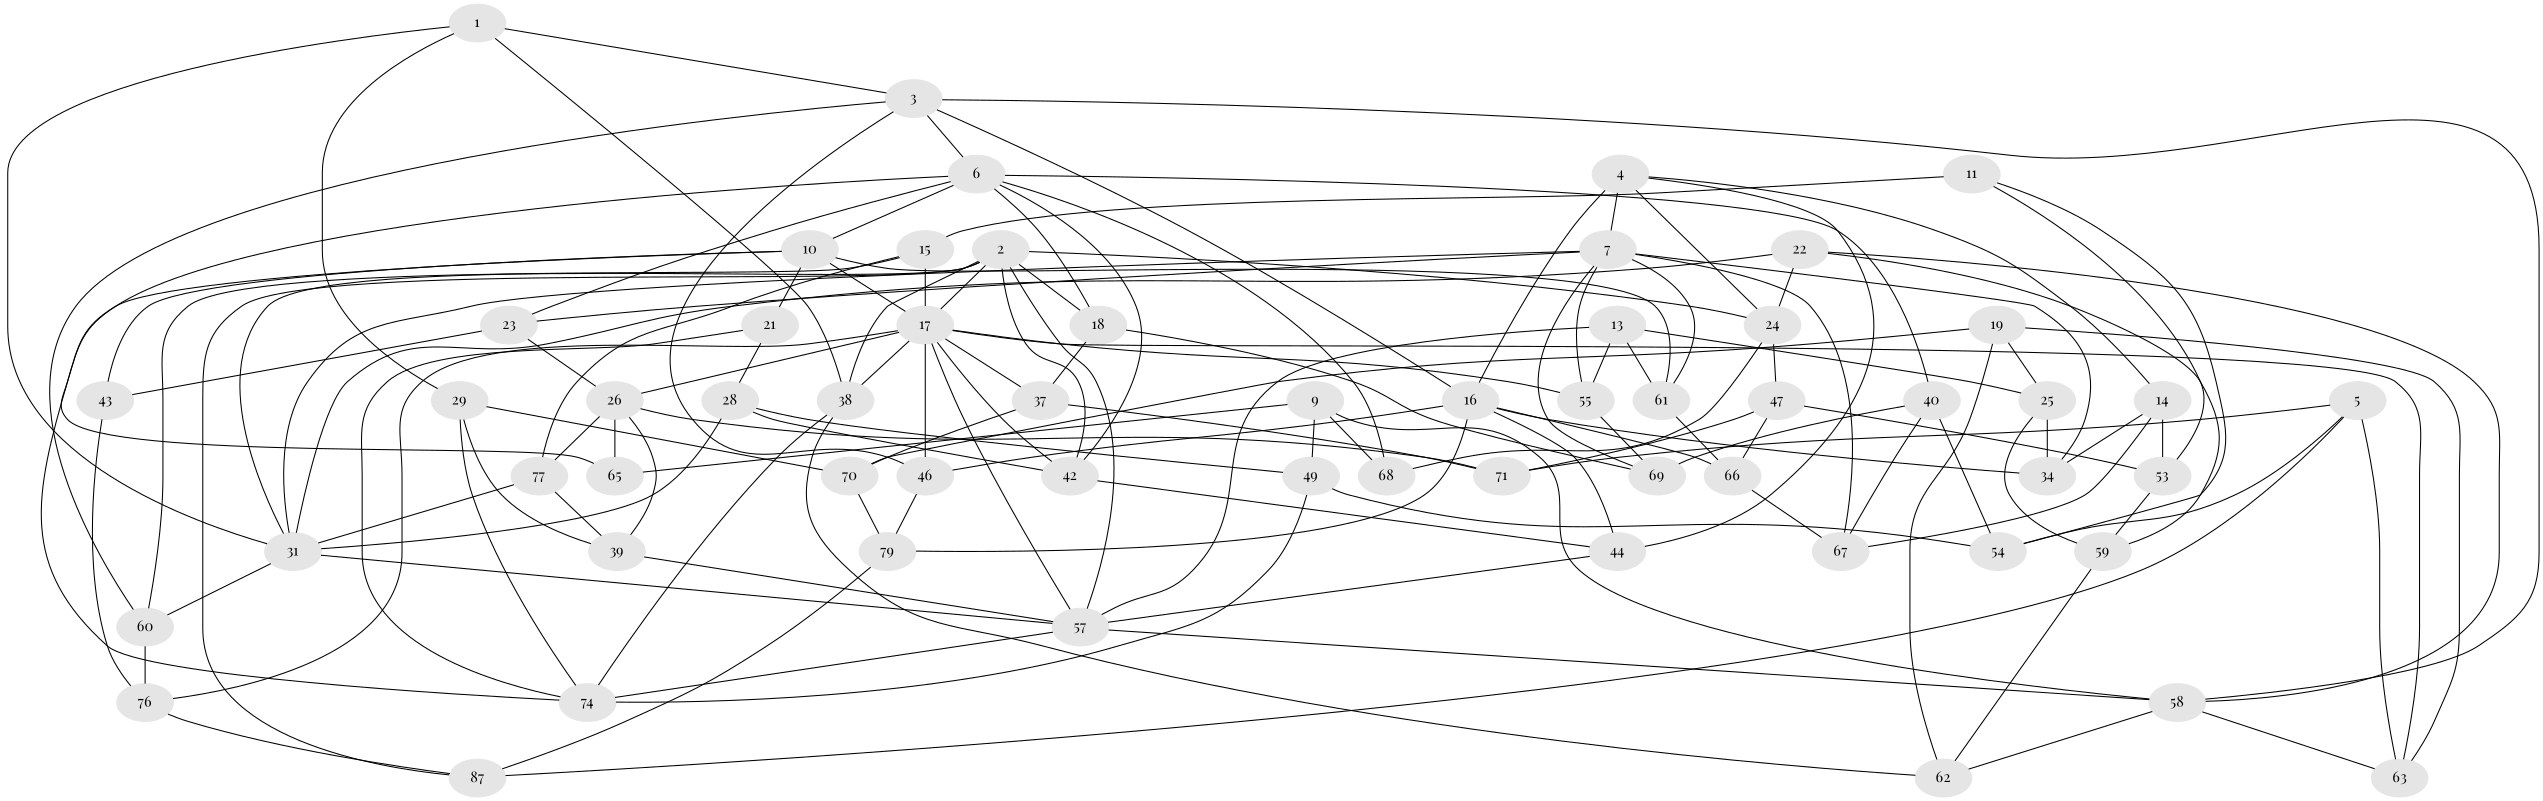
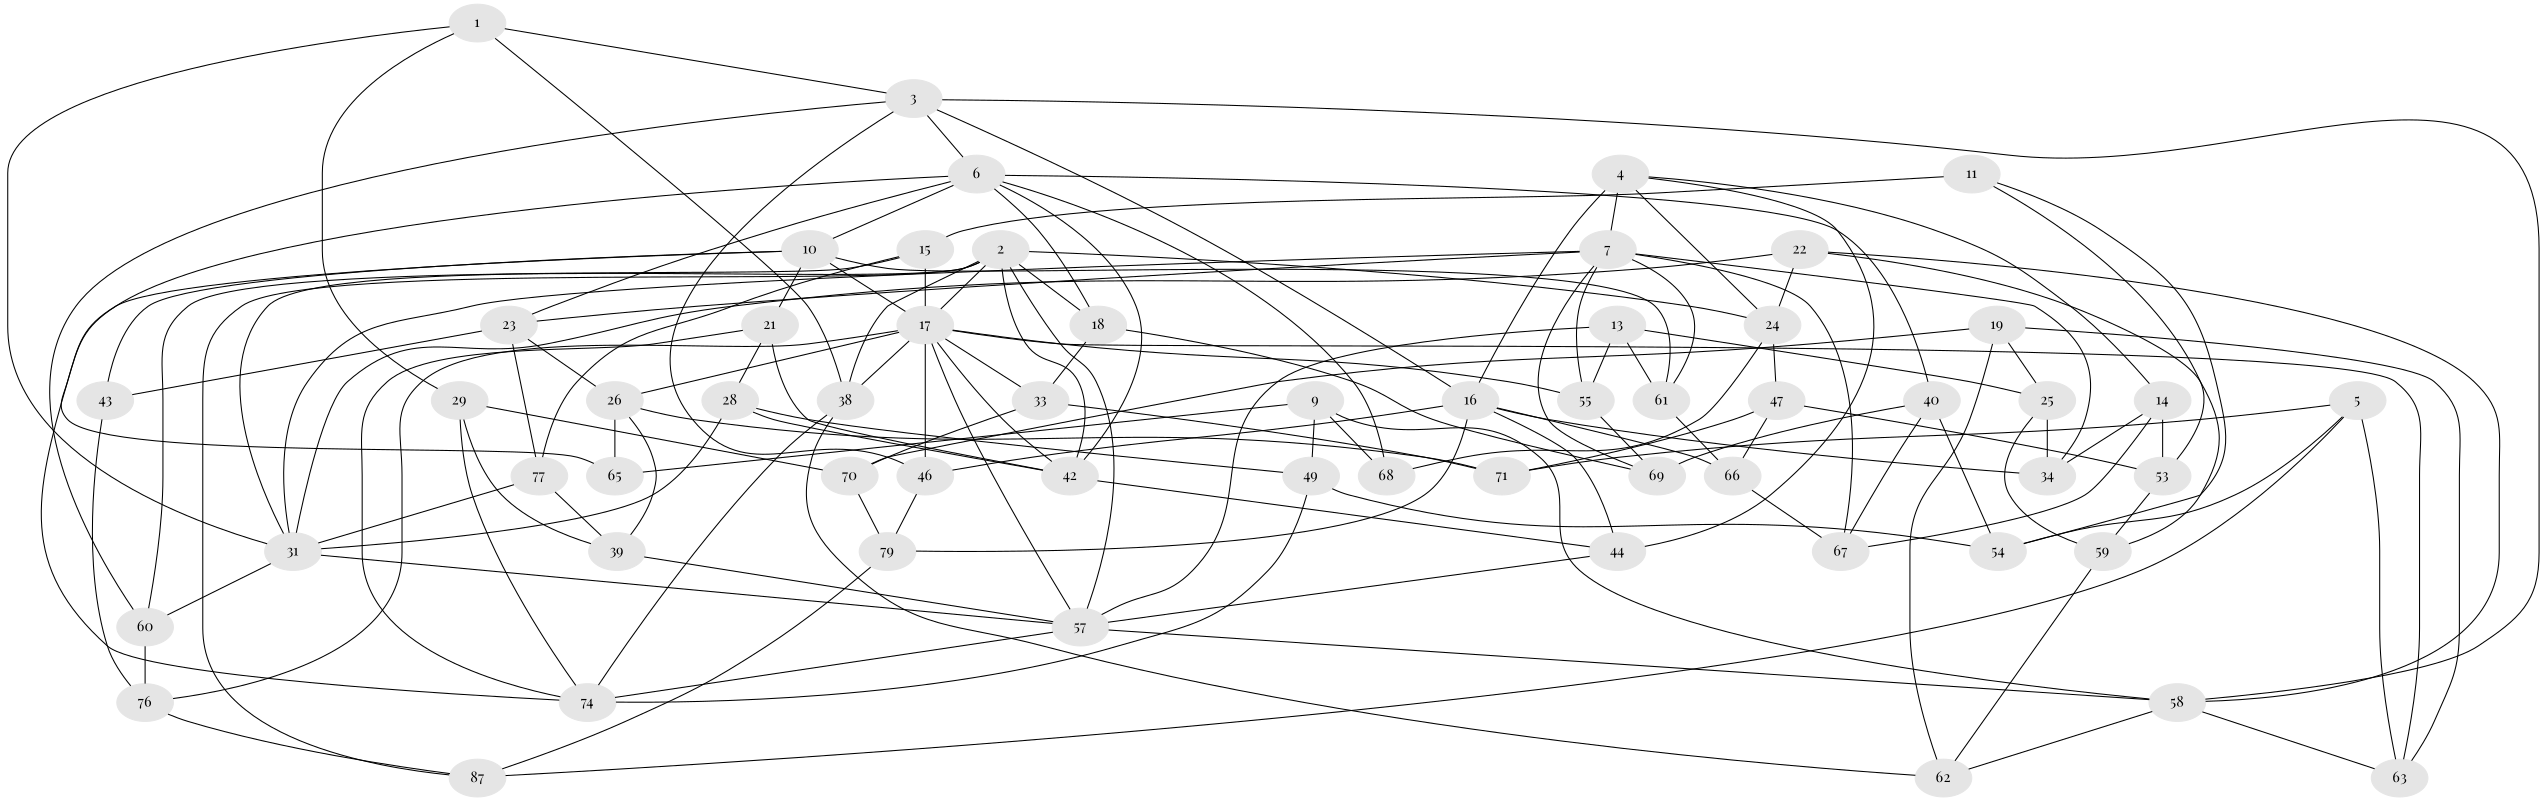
node "37": label "37" -> "33"
edge "26" -- "77": now "23" -- "77"
edge "21" -- "42": added
